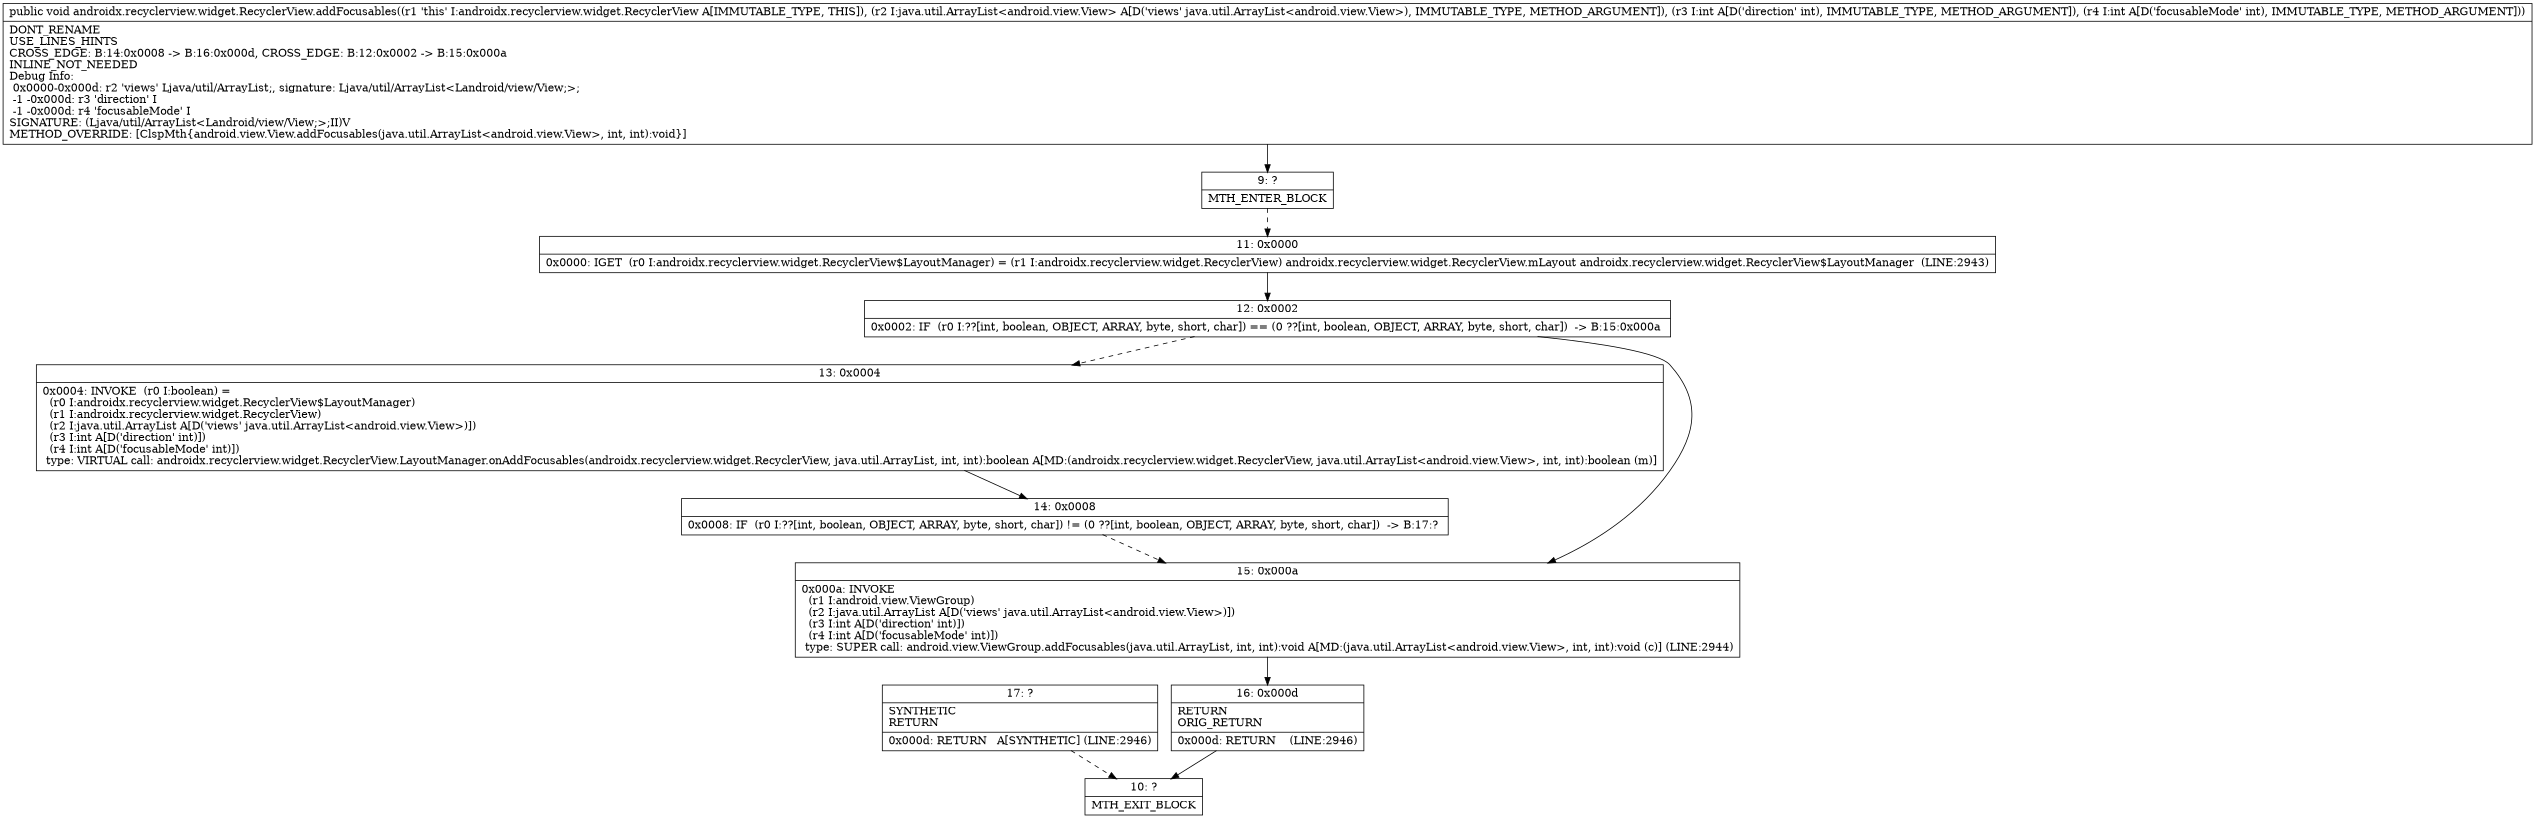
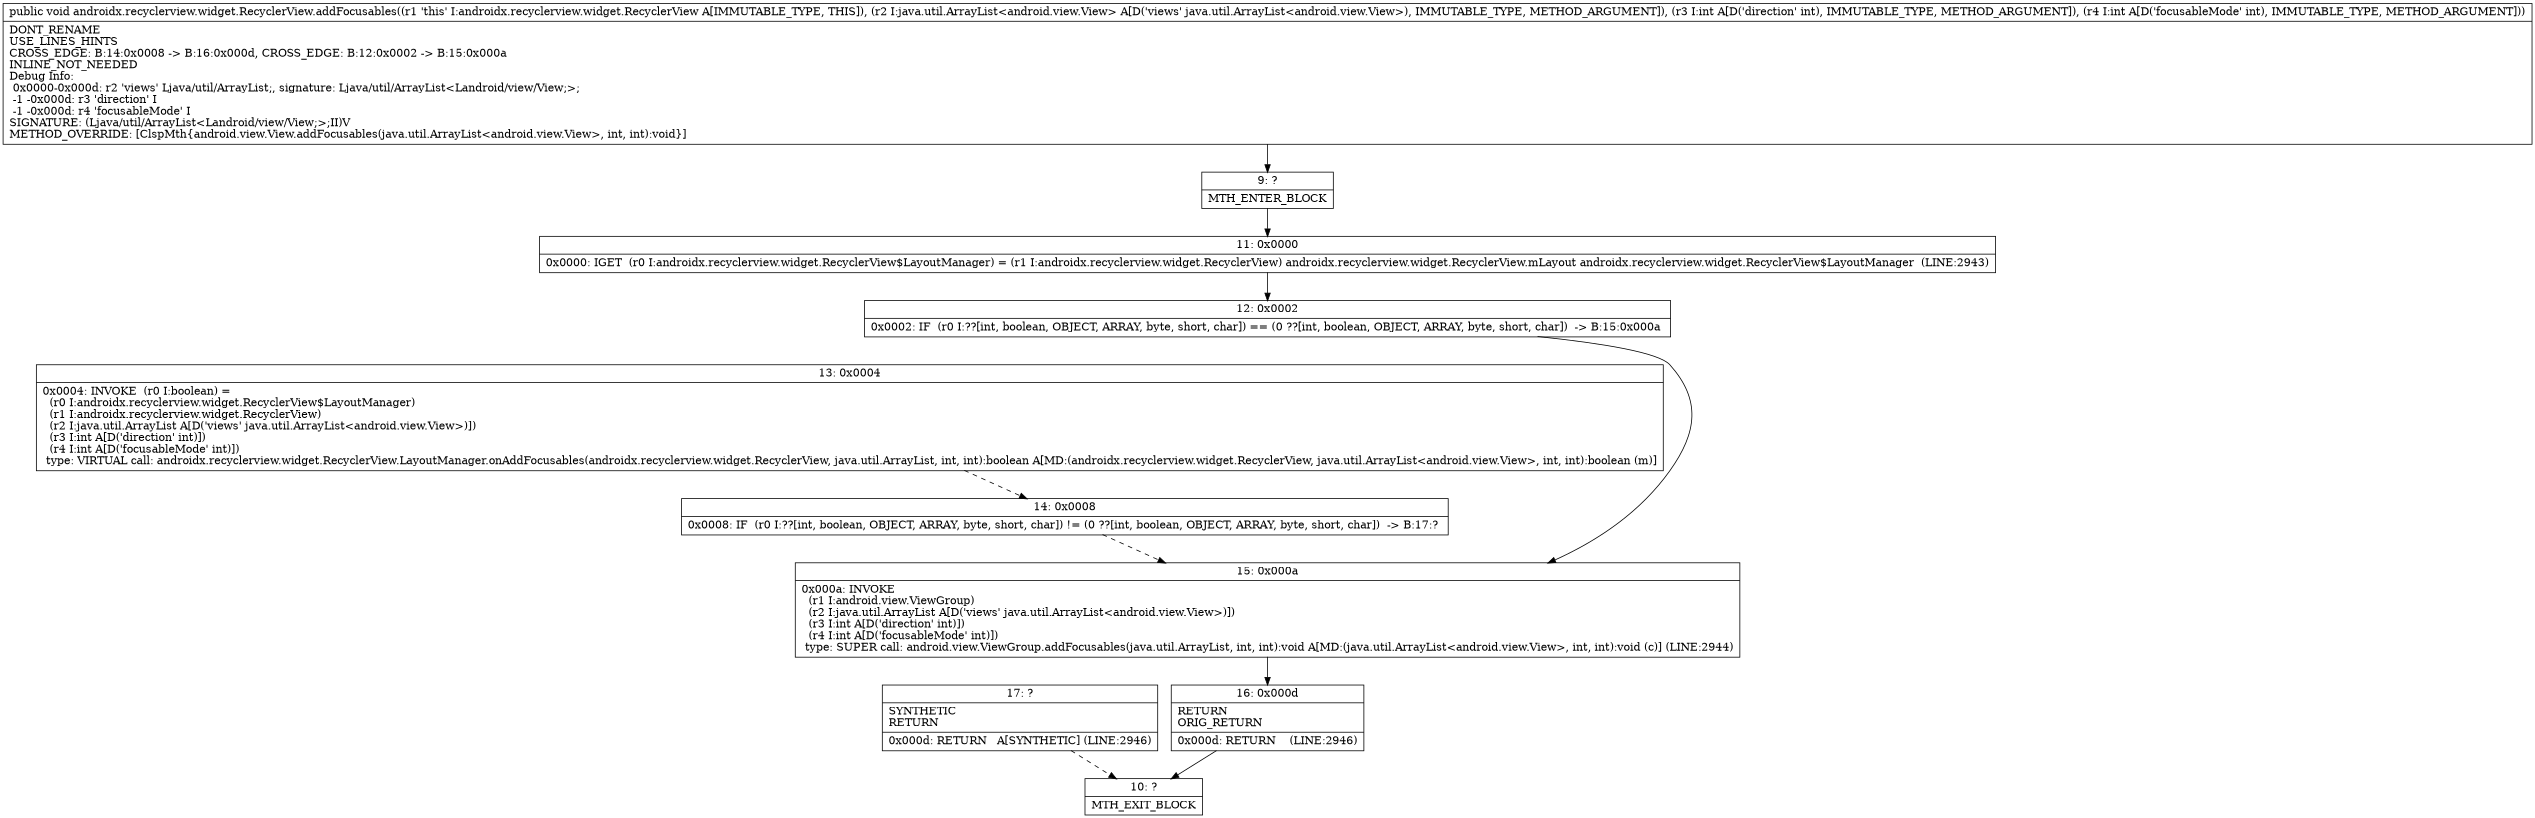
edge "9: ?" -> "11: 0x0000": style dashed -> solid
edge "12: 0x0002" -> "13: 0x0004": removed
edge "13: 0x0004" -> "14: 0x0008": style solid -> dashed
